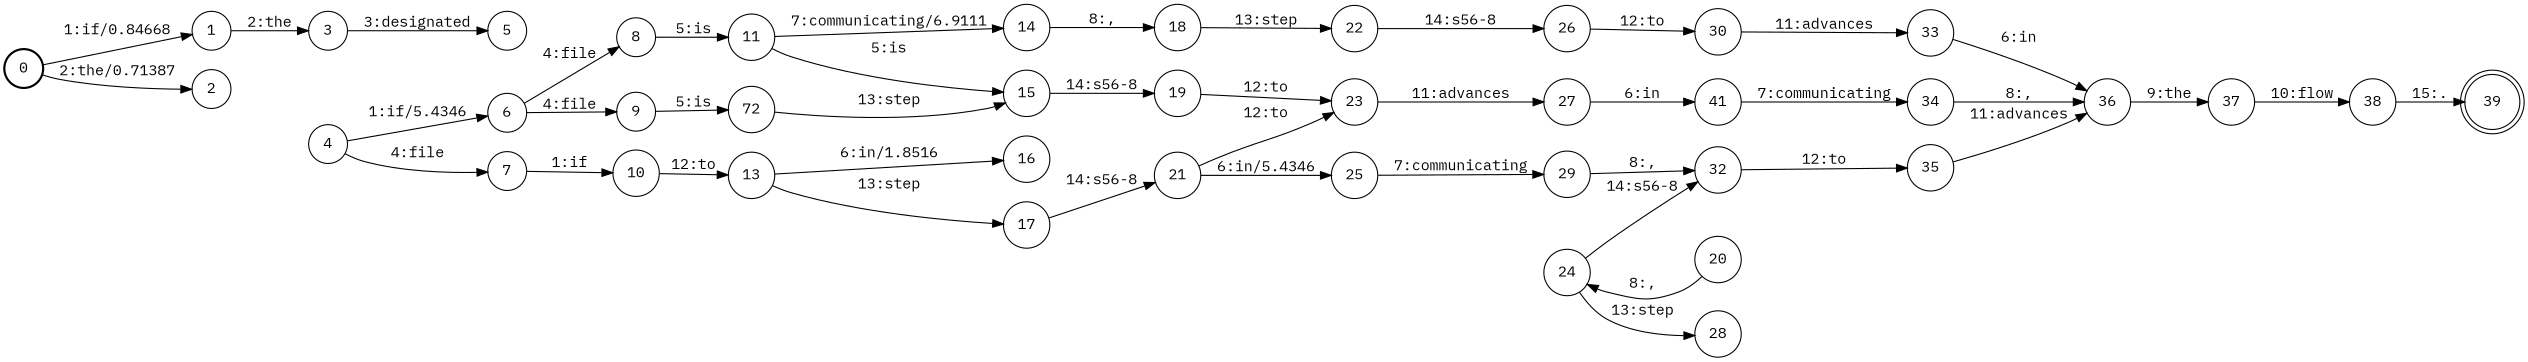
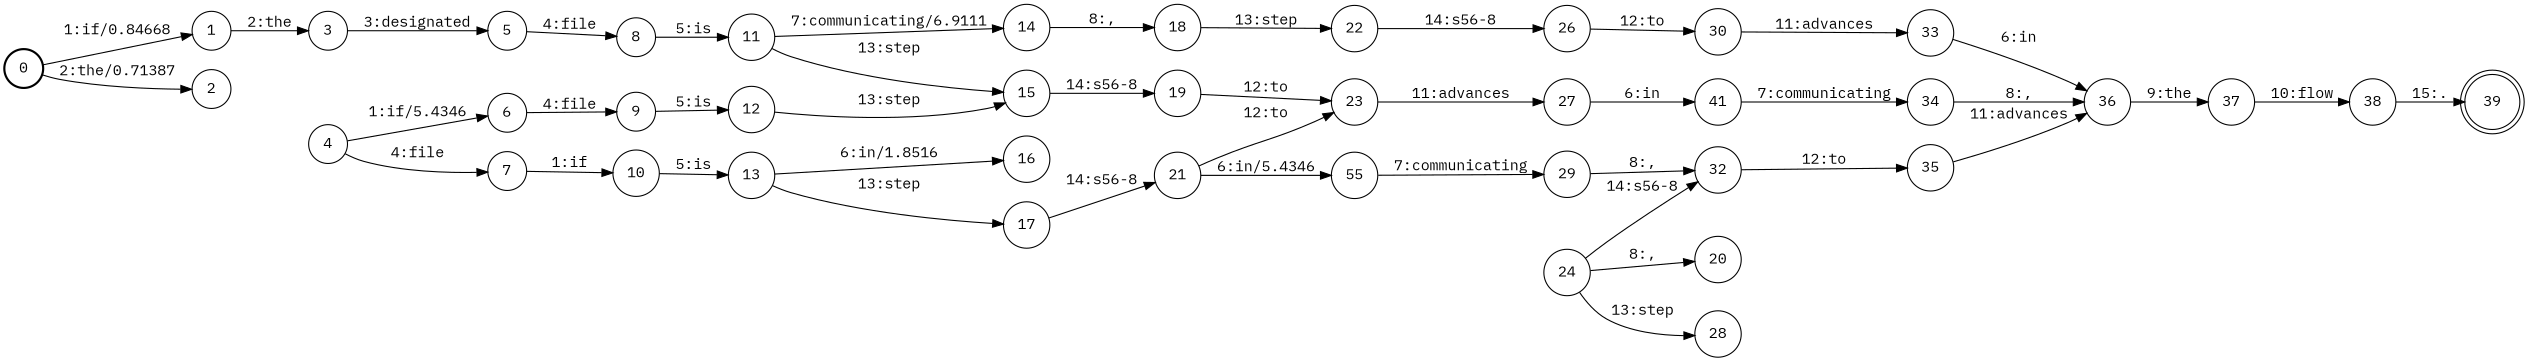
edge "11" -> "15": label "5:is" -> "13:step"
edge "6" -> "8": now "5" -> "8"
node "72": label "72" -> "12"
edge "10" -> "13": label "12:to" -> "5:is"
node "25": label "25" -> "55"
edge "20" -> "24": reversed
